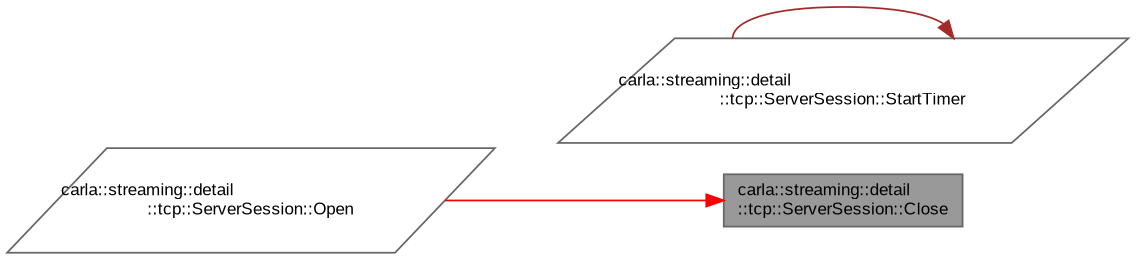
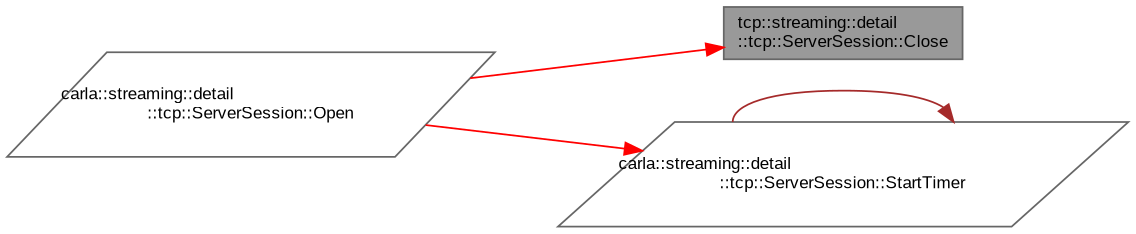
edge "carla::streaming::detail ::tcp::ServerSession::Open" -> "carla::streaming::detail ::tcp::ServerSession::StartTimer": added
node "carla::streaming::detail ::tcp::ServerSession::Close": label "carla::streaming::detail ::tcp::ServerSession::Close" -> "tcp::streaming::detail ::tcp::ServerSession::Close"
